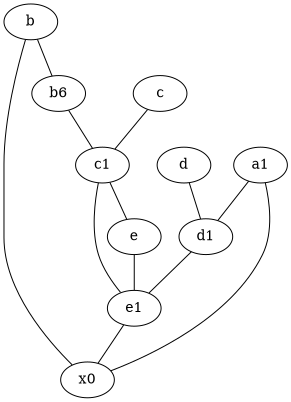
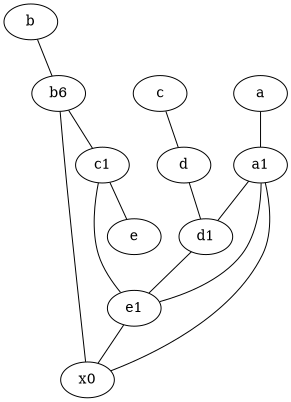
node "a": added
edge "c" -- "c1": now "c" -- "d"
edge "b" -- "x0": now "b6" -- "x0"
edge "e" -- "e1": now "a1" -- "e1"
